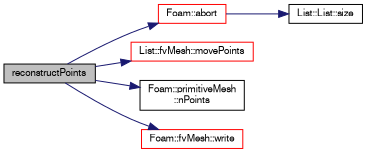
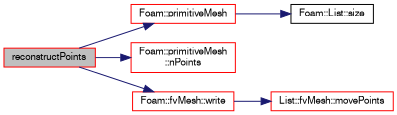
node "Foam::abort": label "Foam::abort" -> "Foam::primitiveMesh"
node "List::List::size": label "List::List::size" -> "Foam::List::size"
edge "reconstructPoints" -> "List::fvMesh::movePoints": now "Foam::fvMesh::write" -> "List::fvMesh::movePoints"
node "reconstructPoints": color black -> red
node "Foam::primitiveMesh ::nPoints": color black -> red
